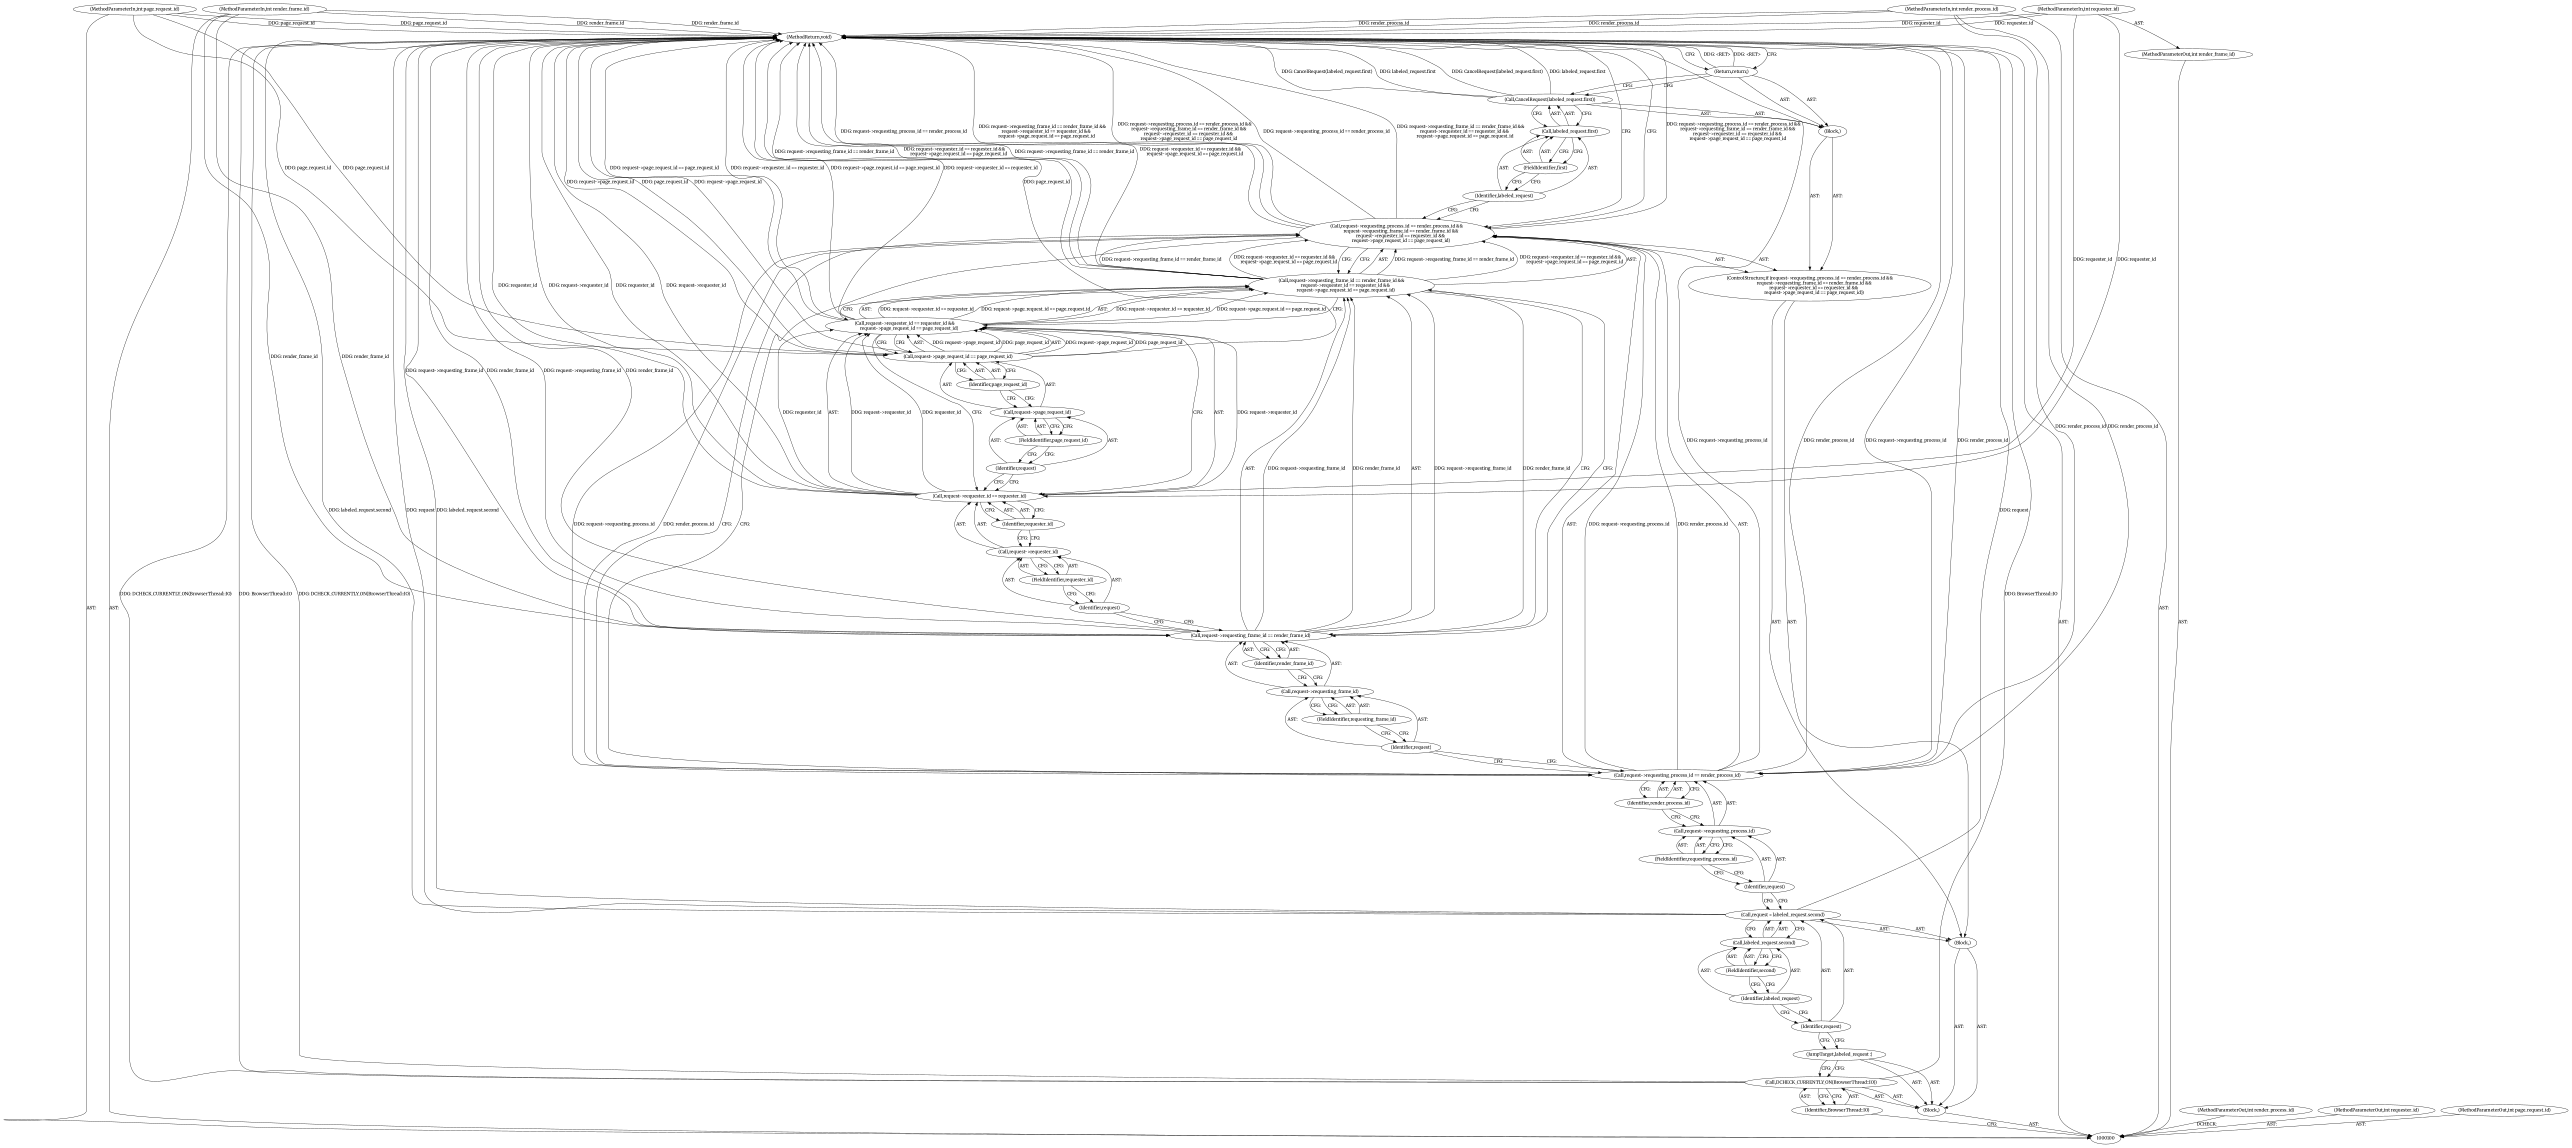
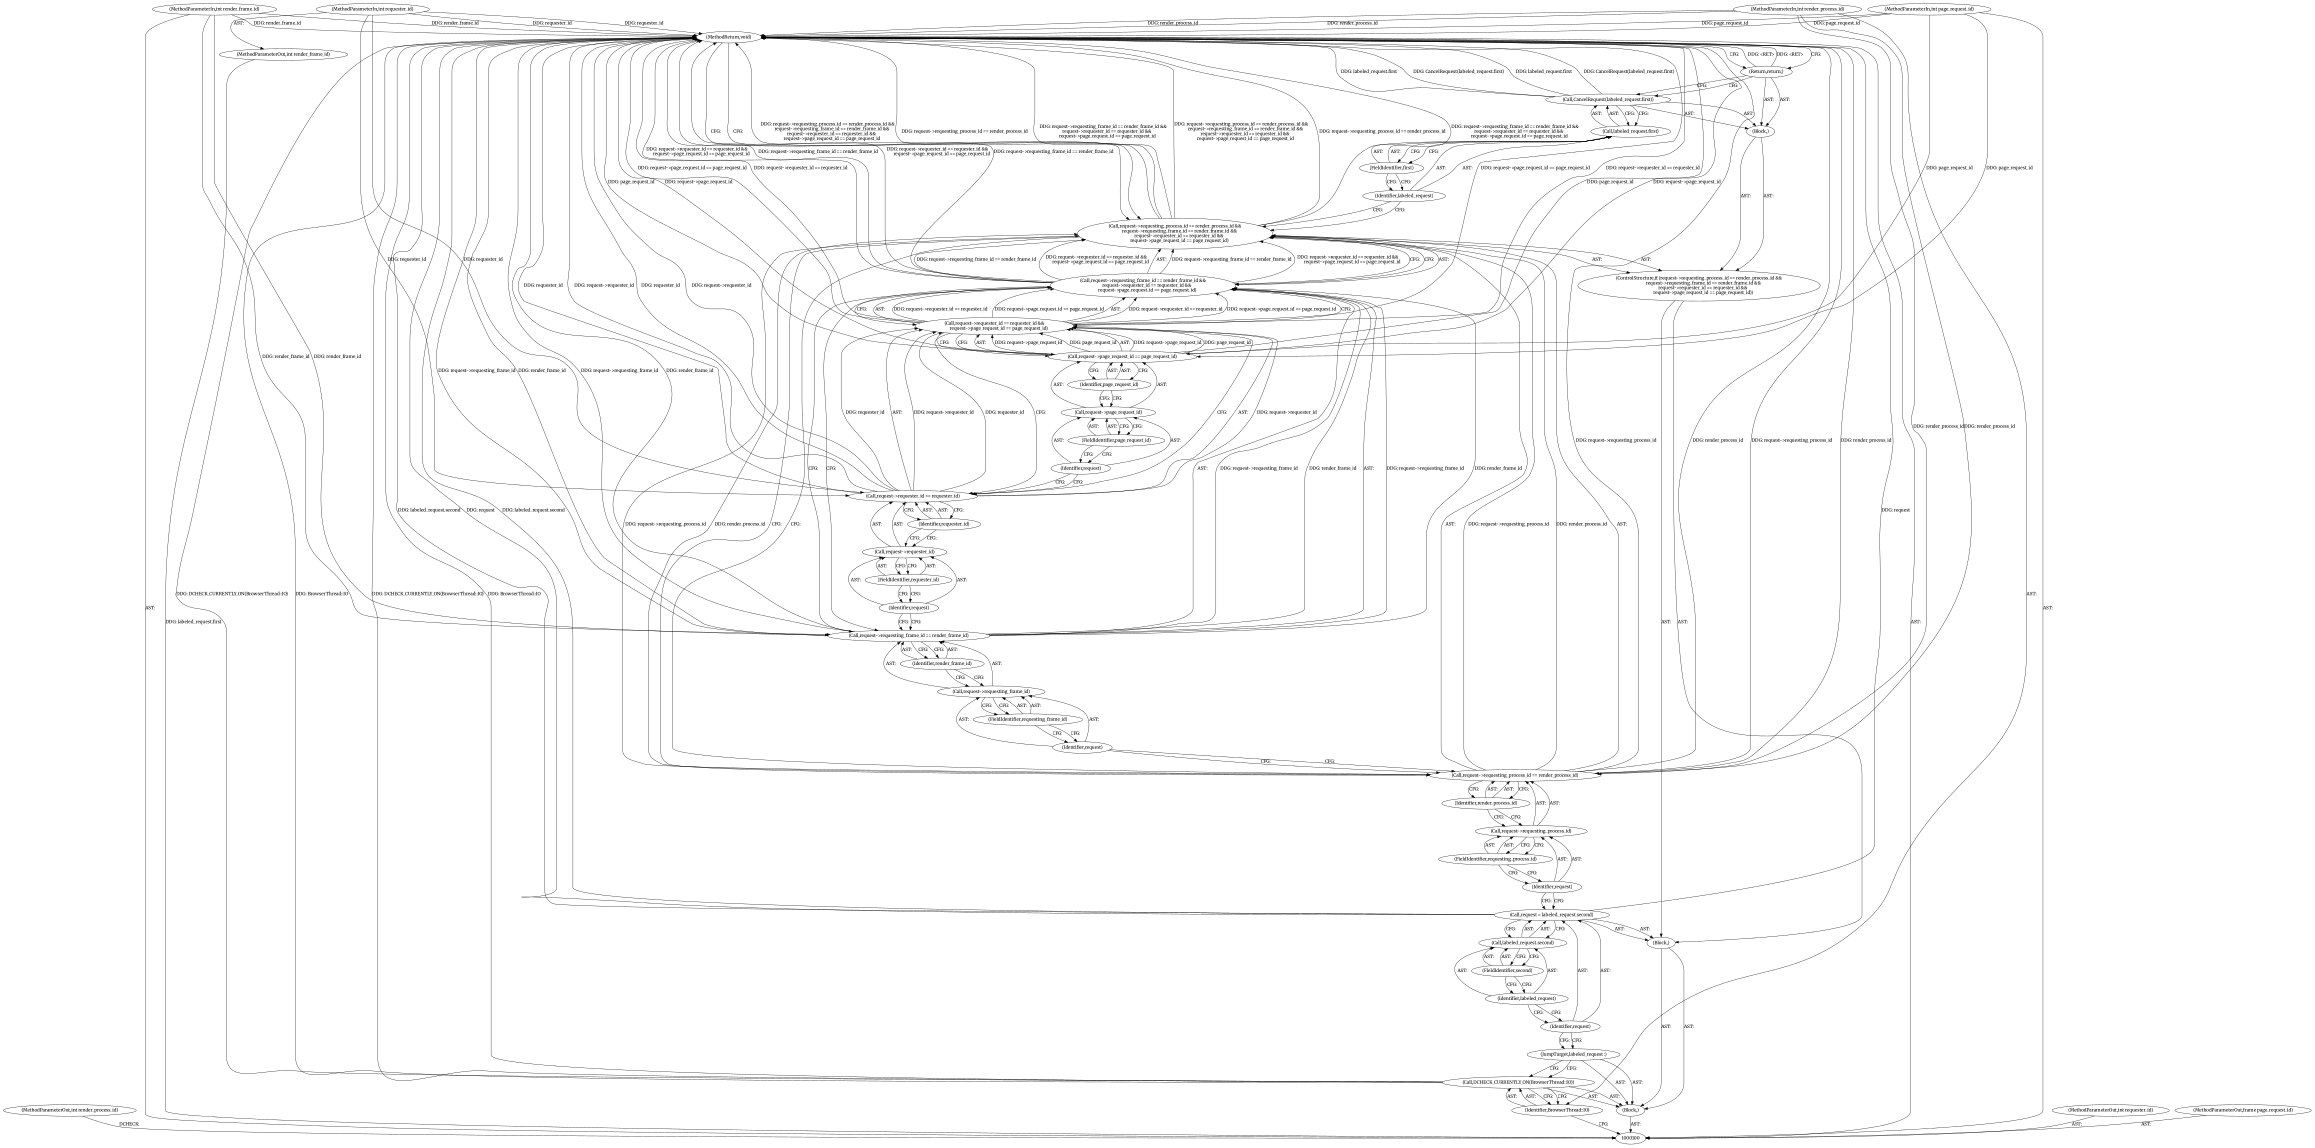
edge "(MethodParameterIn,int render_process_id)" -> "1000100": now "(MethodParameterIn,int render_process_id)" -> "(Identifier,BrowserThread::IO)"
edge "(MethodParameterOut,int render_frame_id)" -> "1000100": label "AST: " -> "DDG: labeled_request.first"
node "(MethodParameterOut,int page_request_id)": label "(MethodParameterOut,int page_request_id)" -> "(MethodParameterOut,frame page_request_id)"
